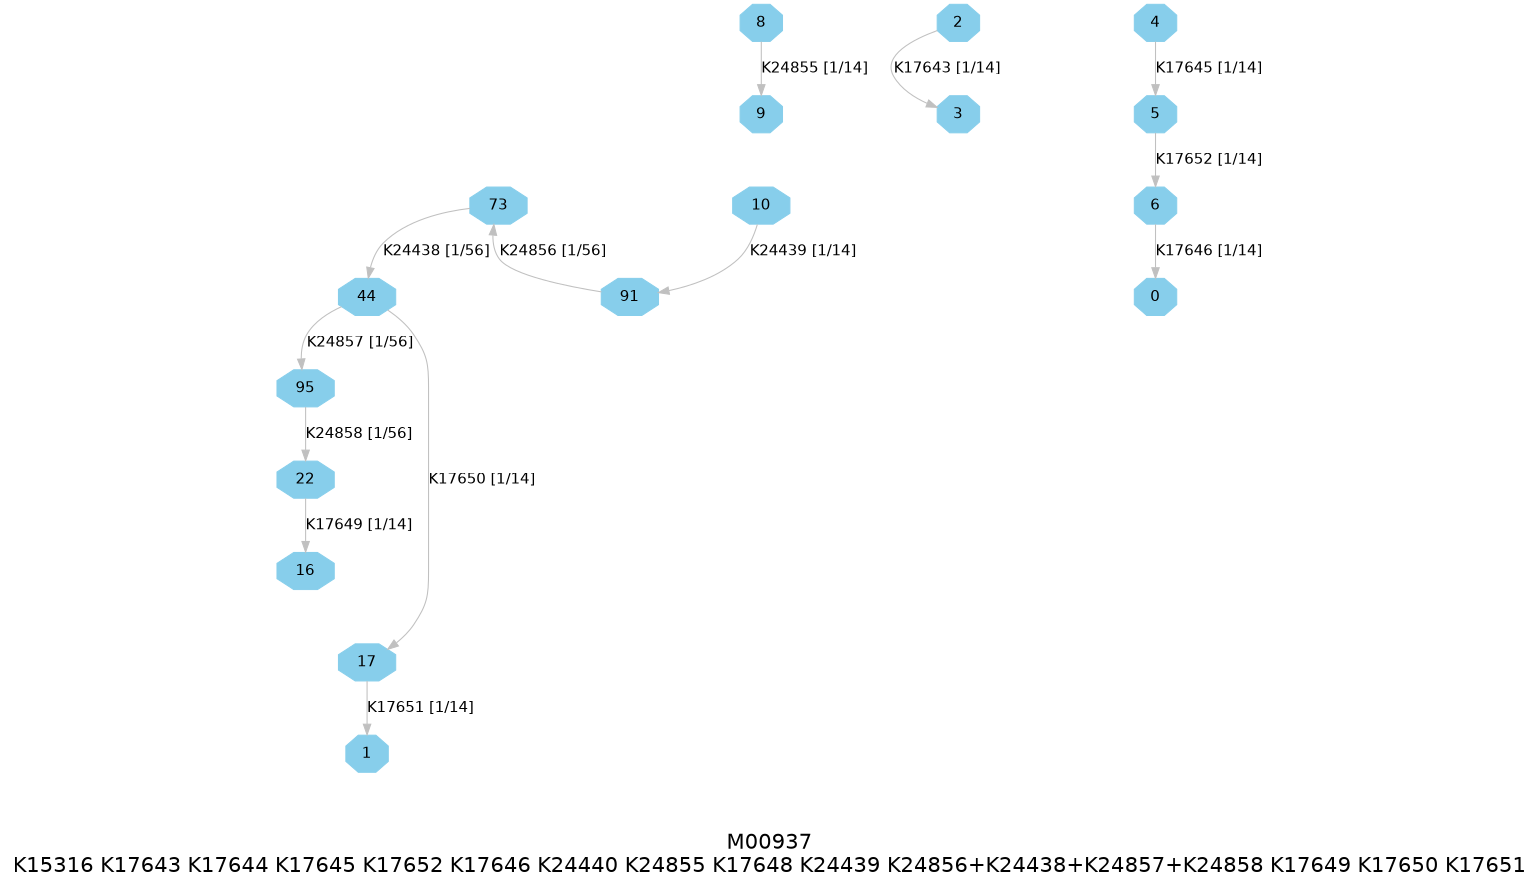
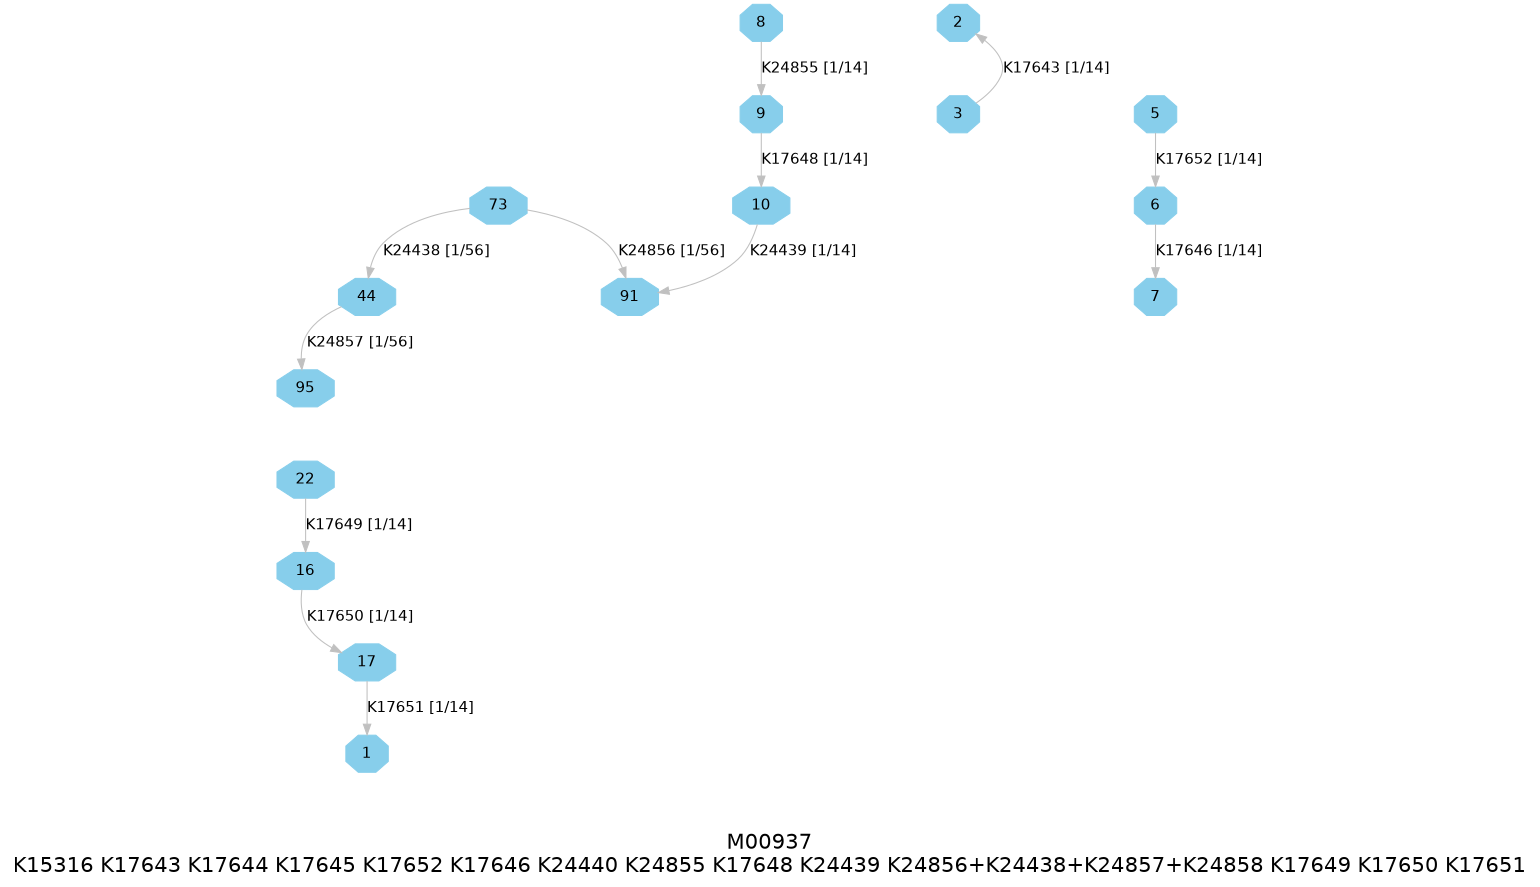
node "4": removed
edge "2" -> "3": reversed
edge "9" -> "10": added, label "K17648 [1/14]"
edge "91" -> "73": reversed
node "0": label "0" -> "7"
edge "95" -> "22": removed, label "K24858 [1/56]"
edge "44" -> "17": now "16" -> "17"
